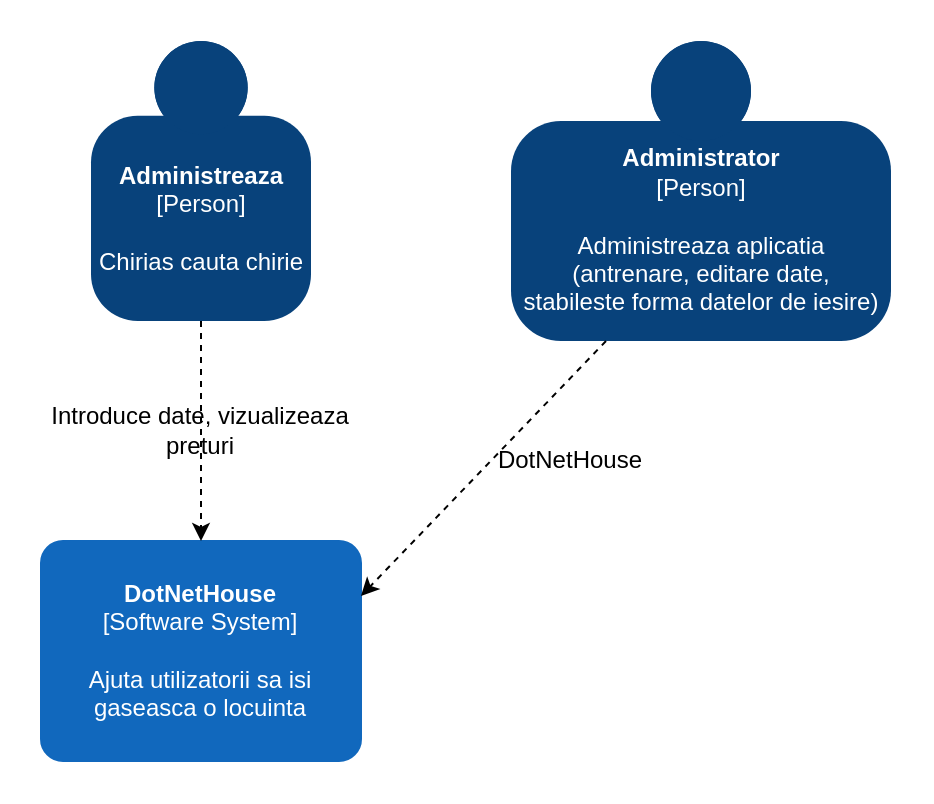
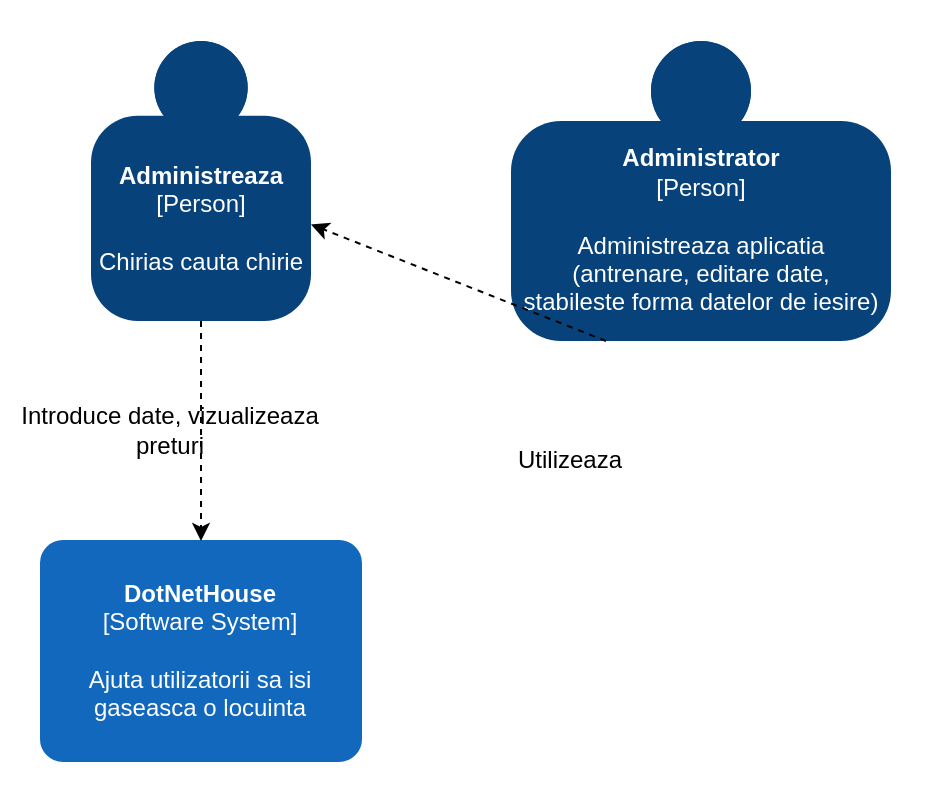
node "Introduce date, vizualizeaza preturi": moved (201, 431) -> (171, 431)
node "DotNetHouse": label "DotNetHouse" -> "Utilizeaza"
edge "Administrator [Person] Administreaza aplicatia (antrenare, editare date, stabileste forma datelor de iesire)" -> "DotNetHouse [Software System] Ajuta utilizatorii sa isi gaseasca o locuinta": now "Administrator [Person] Administreaza aplicatia (antrenare, editare date, stabileste forma datelor de iesire)" -> "Administreaza [Person] Chirias cauta chirie"
